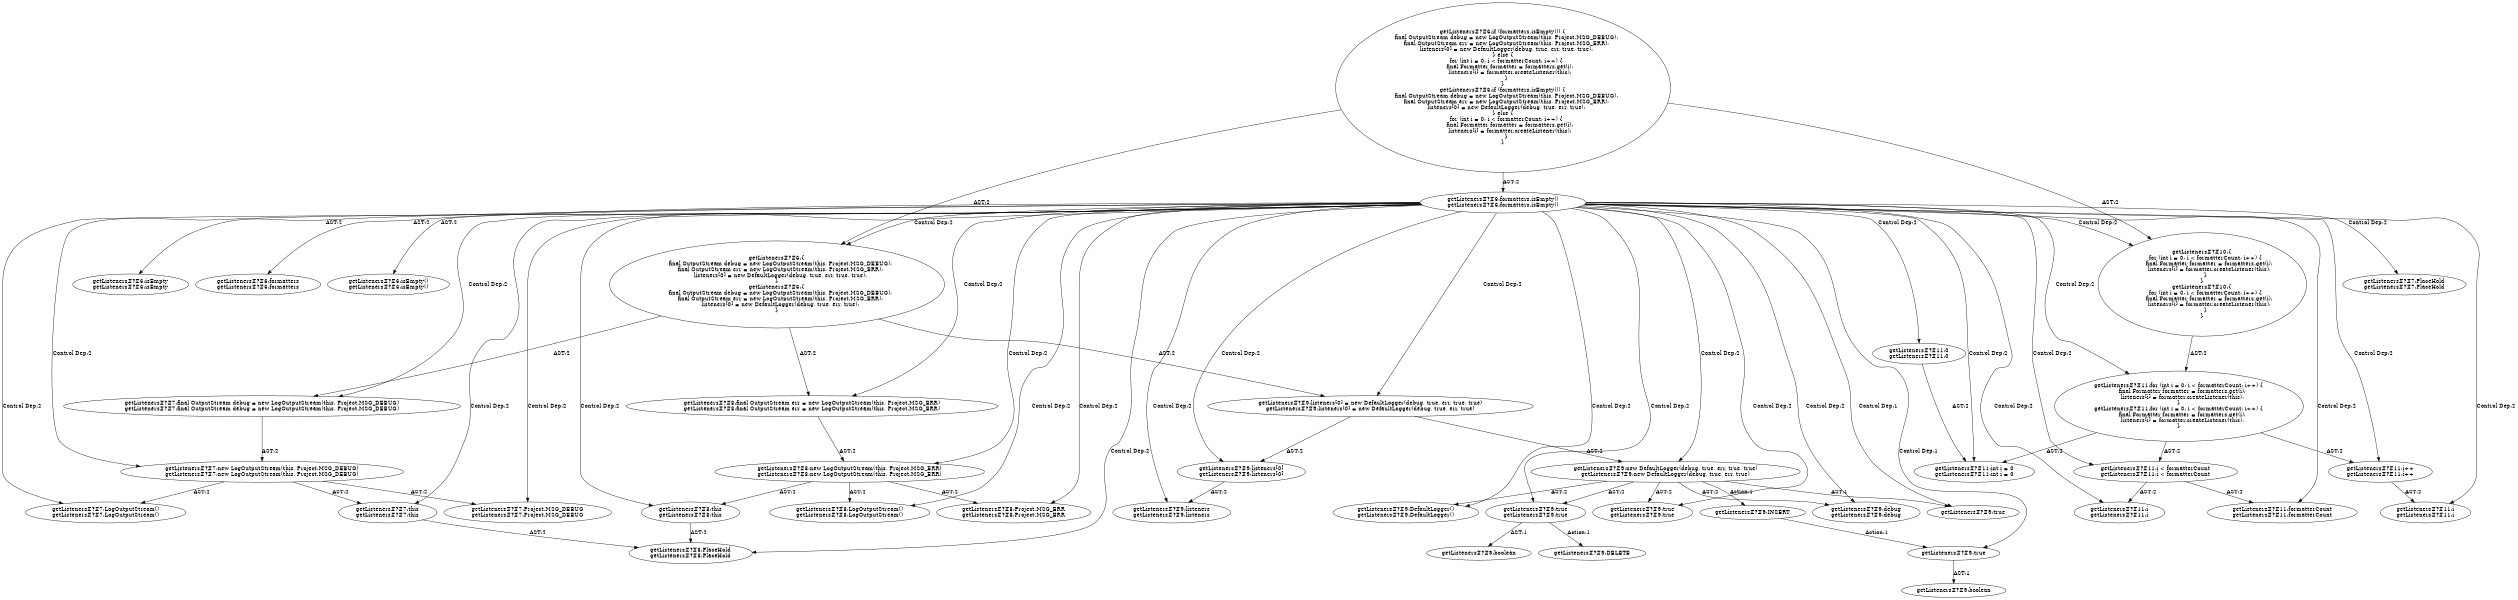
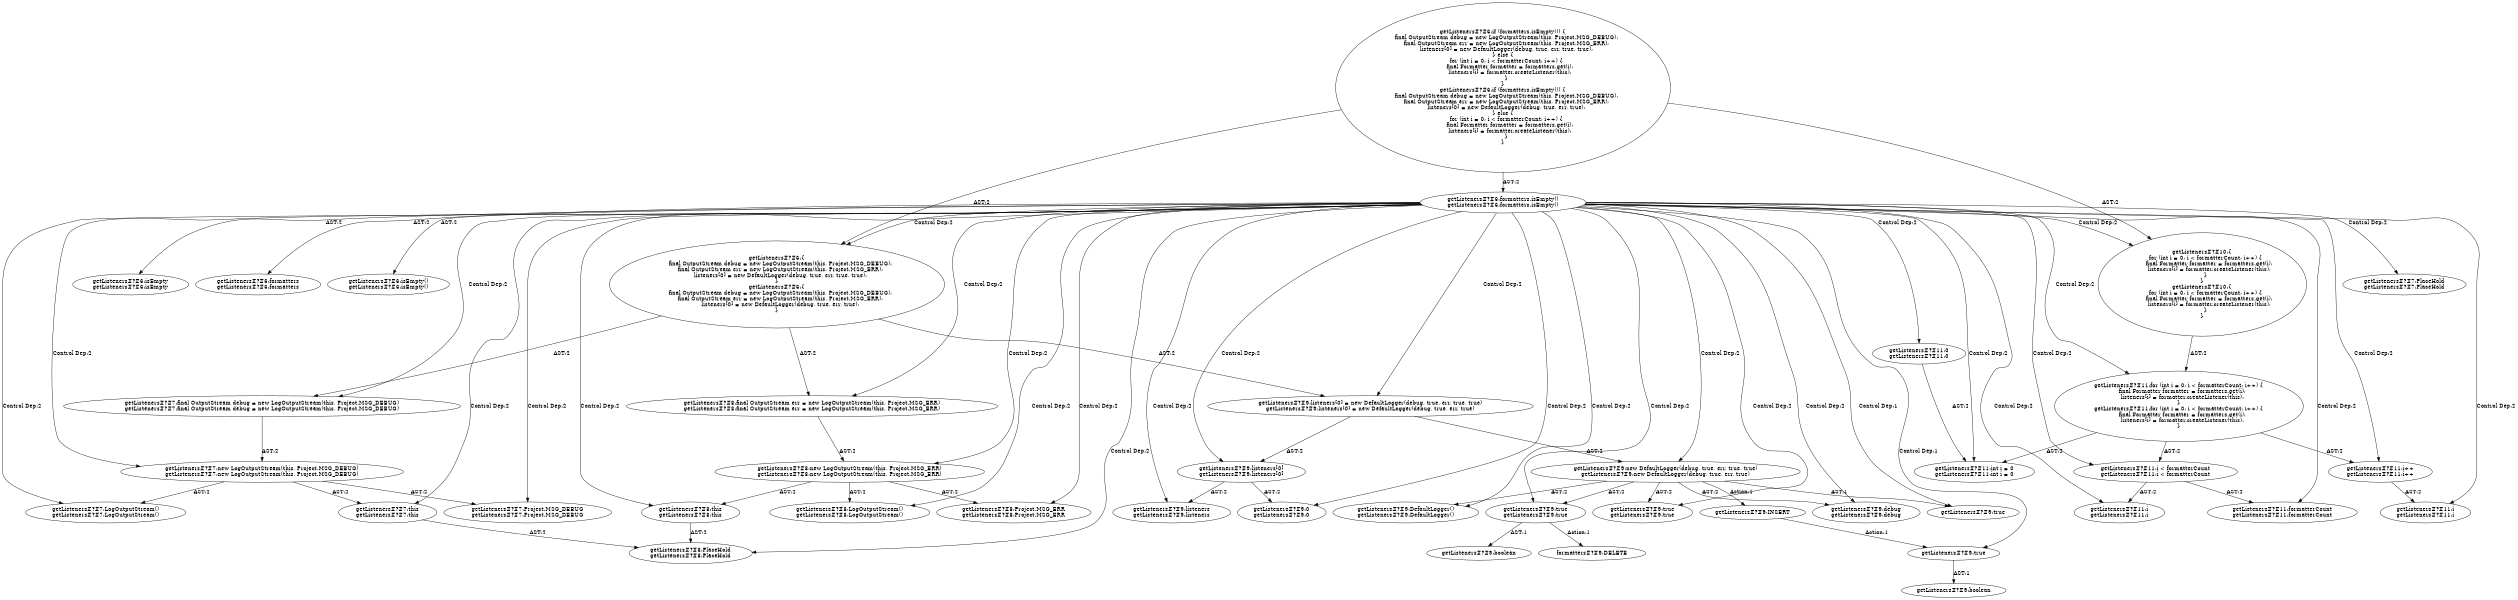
node "getListeners#?#9:0 getListeners#?#9:0": added
node "getListeners#?#9:DELETE": label "getListeners#?#9:DELETE" -> "formatters#?#9:DELETE"
